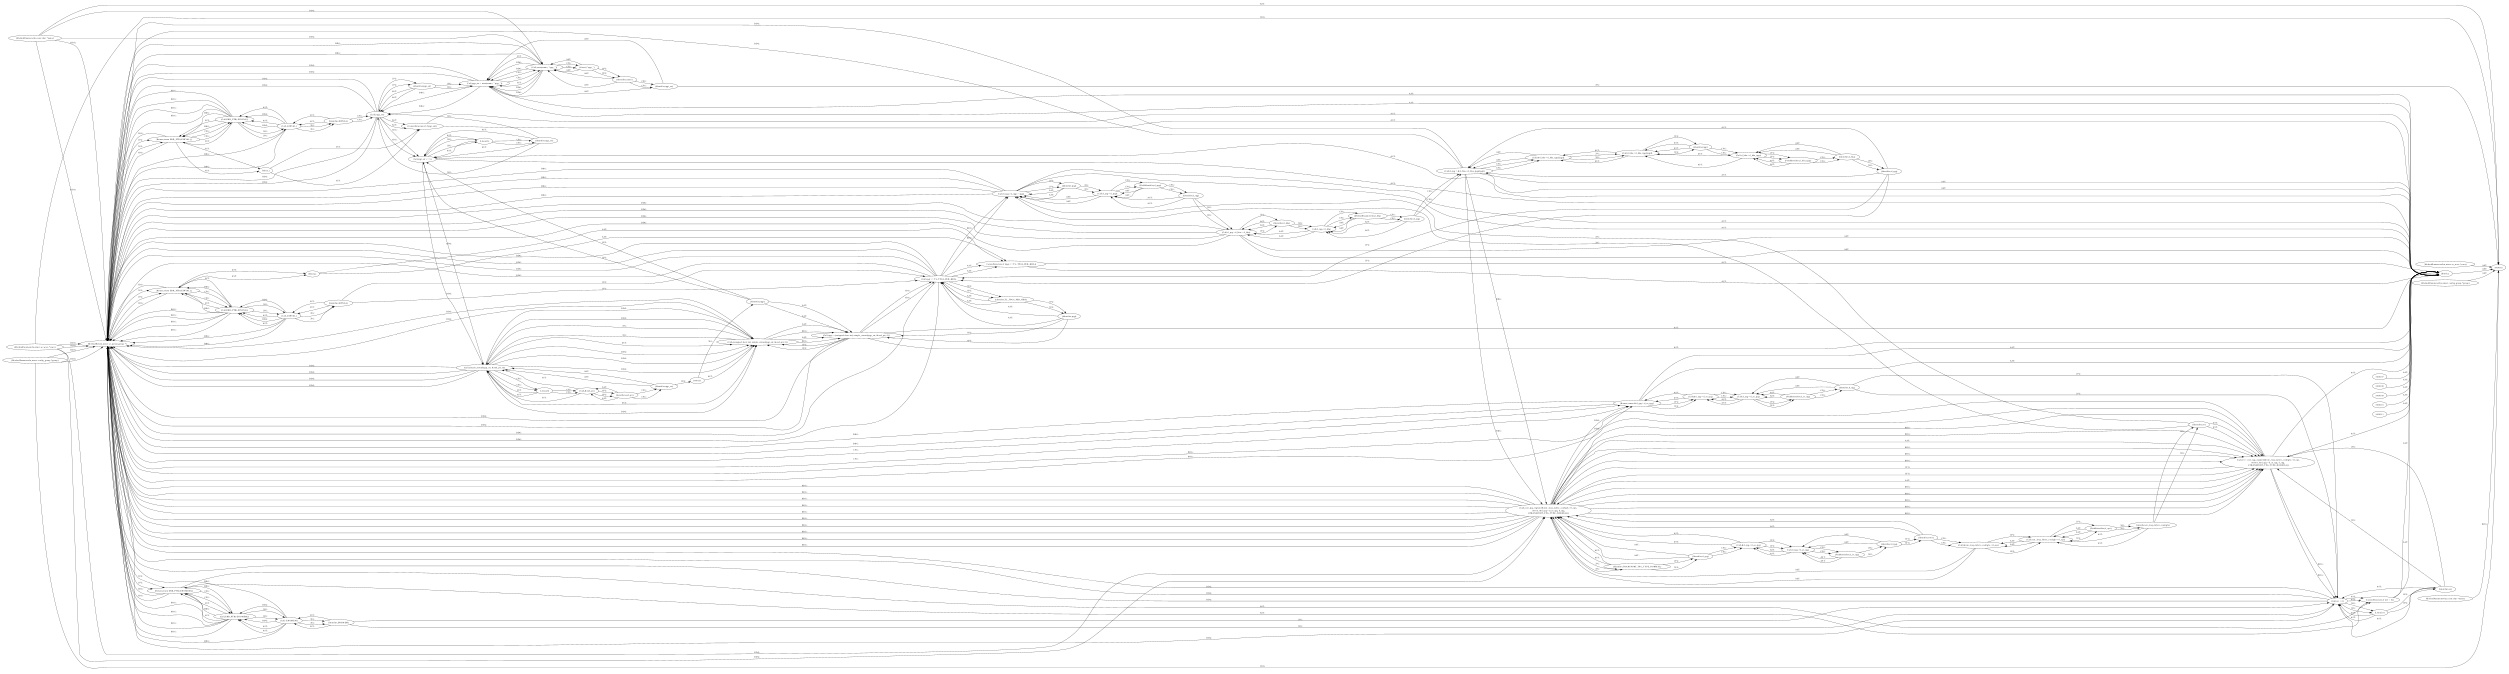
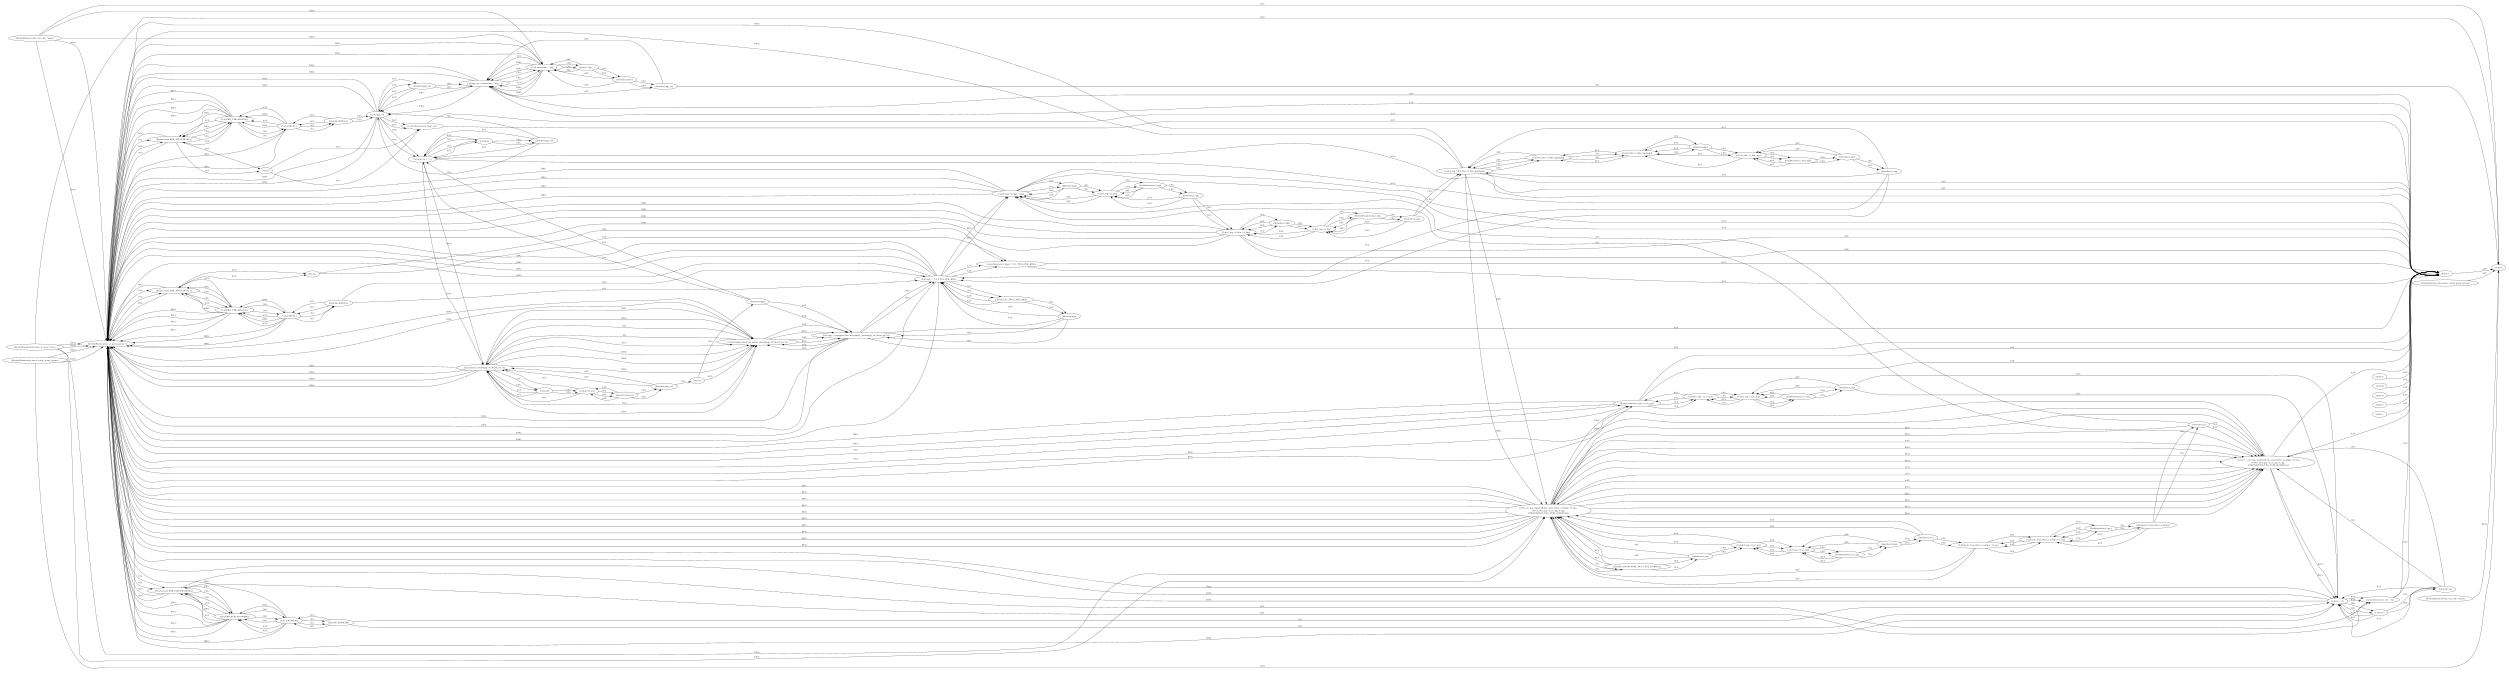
node "(MethodParameterOut,struct se_wwn *wwn)": removed
